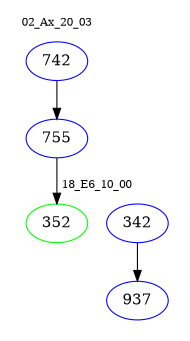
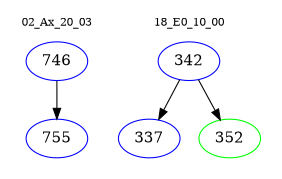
node "742": label "742" -> "746"
edge "755" -> "352": now "342" -> "352"
cluster "18_E6_10_00": label "18_E6_10_00" -> "18_E0_10_00"
node "937": label "937" -> "337"
